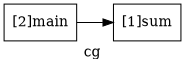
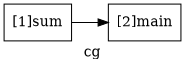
edge "[2]main" -> "[1]sum": reversed
